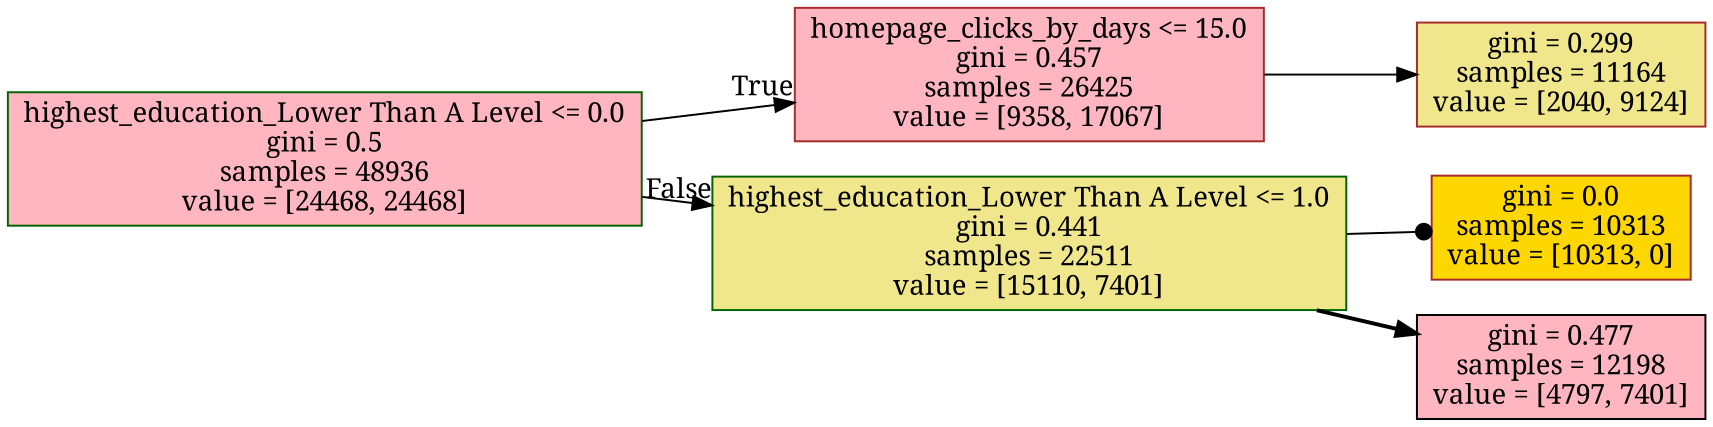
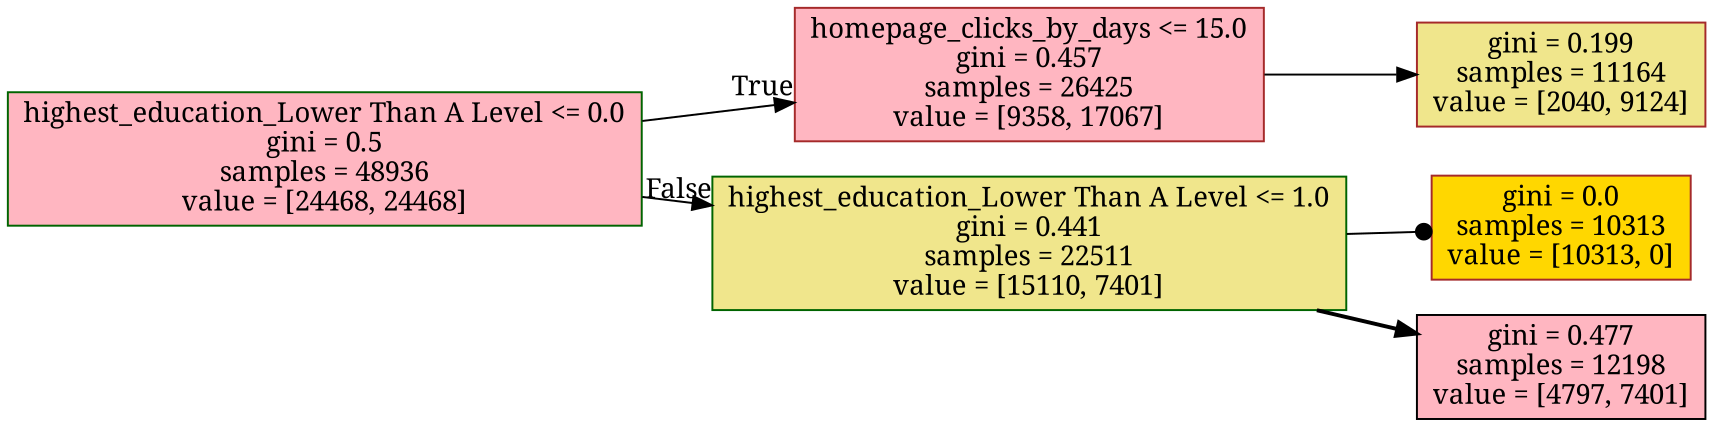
node "gini = 0.299 samples = 11164 value = [2040, 9124]": label "gini = 0.299 samples = 11164 value = [2040, 9124]" -> "gini = 0.199 samples = 11164 value = [2040, 9124]"
